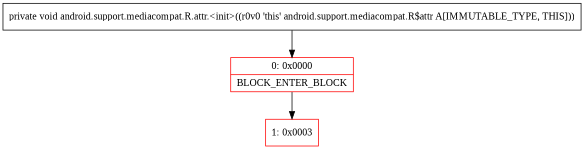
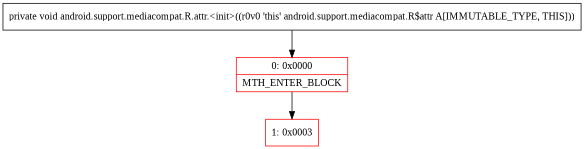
node "0: 0x0000": text "BLOCK_ENTER_BLOCK" -> "MTH_ENTER_BLOCK"
